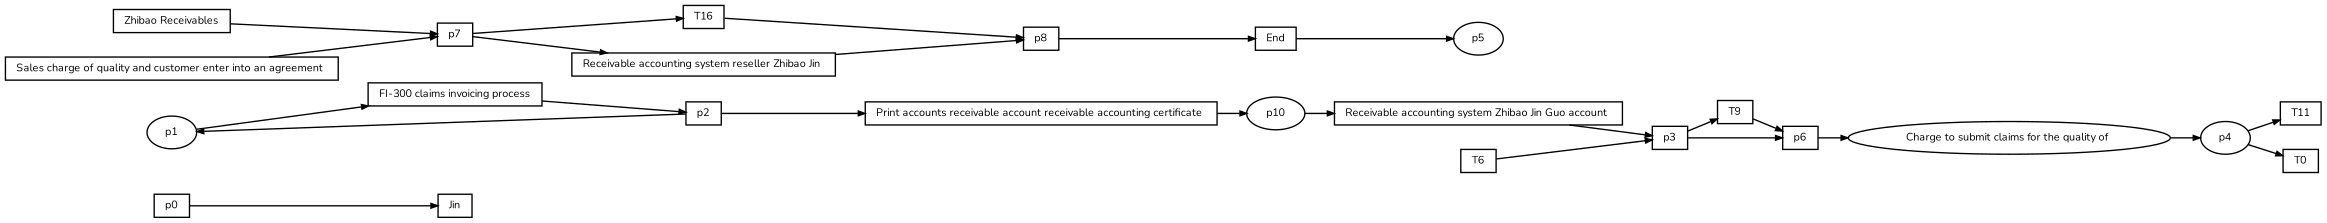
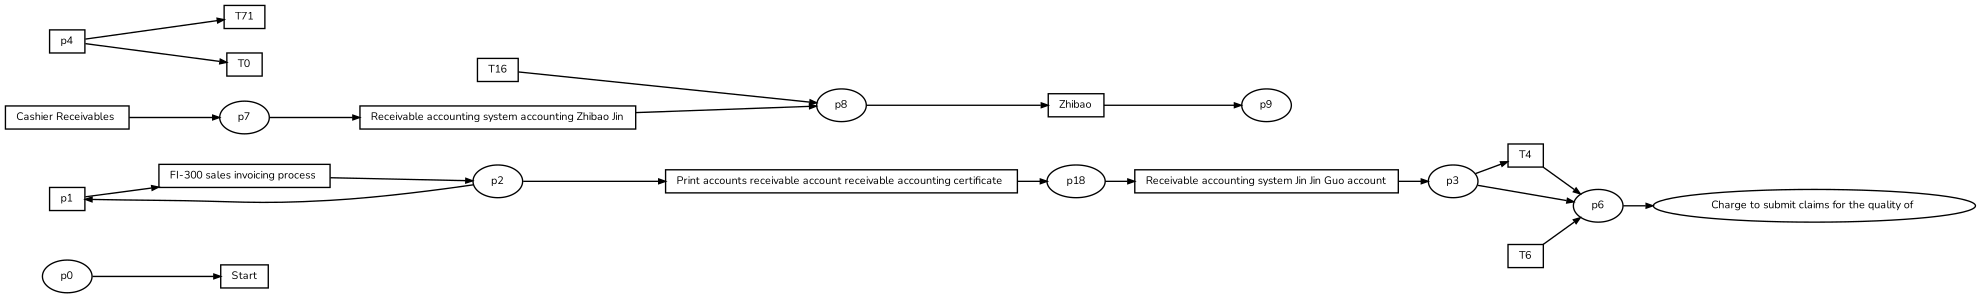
node "Zhibao Receivables": label "Zhibao Receivables" -> "Cashier Receivables"
edge "p7" -> "T16": removed
node "p7": shape box -> ellipse
node "p8": shape box -> ellipse
node "End": label "End" -> "Zhibao"
node "p5": label "p5" -> "p9"
node "Receivable accounting system reseller Zhibao Jin": label "Receivable accounting system reseller Zhibao Jin" -> "Receivable accounting system accounting Zhibao Jin"
node "Sales charge of quality and customer enter into an agreement": removed
node "FI-300 claims invoicing process": label "FI-300 claims invoicing process" -> "FI-300 sales invoicing process"
node "T9": label "T9" -> "T4"
node "p2": shape box -> ellipse
node "p10": label "p10" -> "p18"
node "Receivable accounting system Zhibao Jin Guo account": label "Receivable accounting system Zhibao Jin Guo account" -> "Receivable accounting system Jin Jin Guo account"
node "T11": label "T11" -> "T71"
node "p1": shape ellipse -> box
node "p3": shape box -> ellipse
node "p6": shape box -> ellipse
edge "Charge to submit claims for the quality of" -> "p4": removed
node "p4": shape ellipse -> box
edge "T6" -> "p3": now "T6" -> "p6"
node "p0": shape box -> ellipse
node "Jin": label "Jin" -> "Start"
